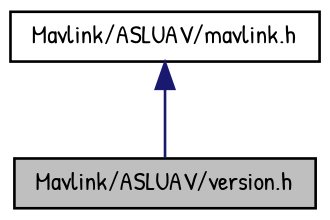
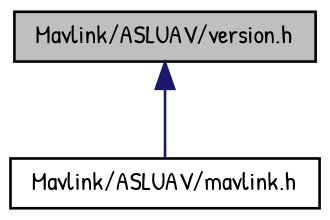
edge "Mavlink/ASLUAV/version.h" -> "Mavlink/ASLUAV/mavlink.h": reversed
